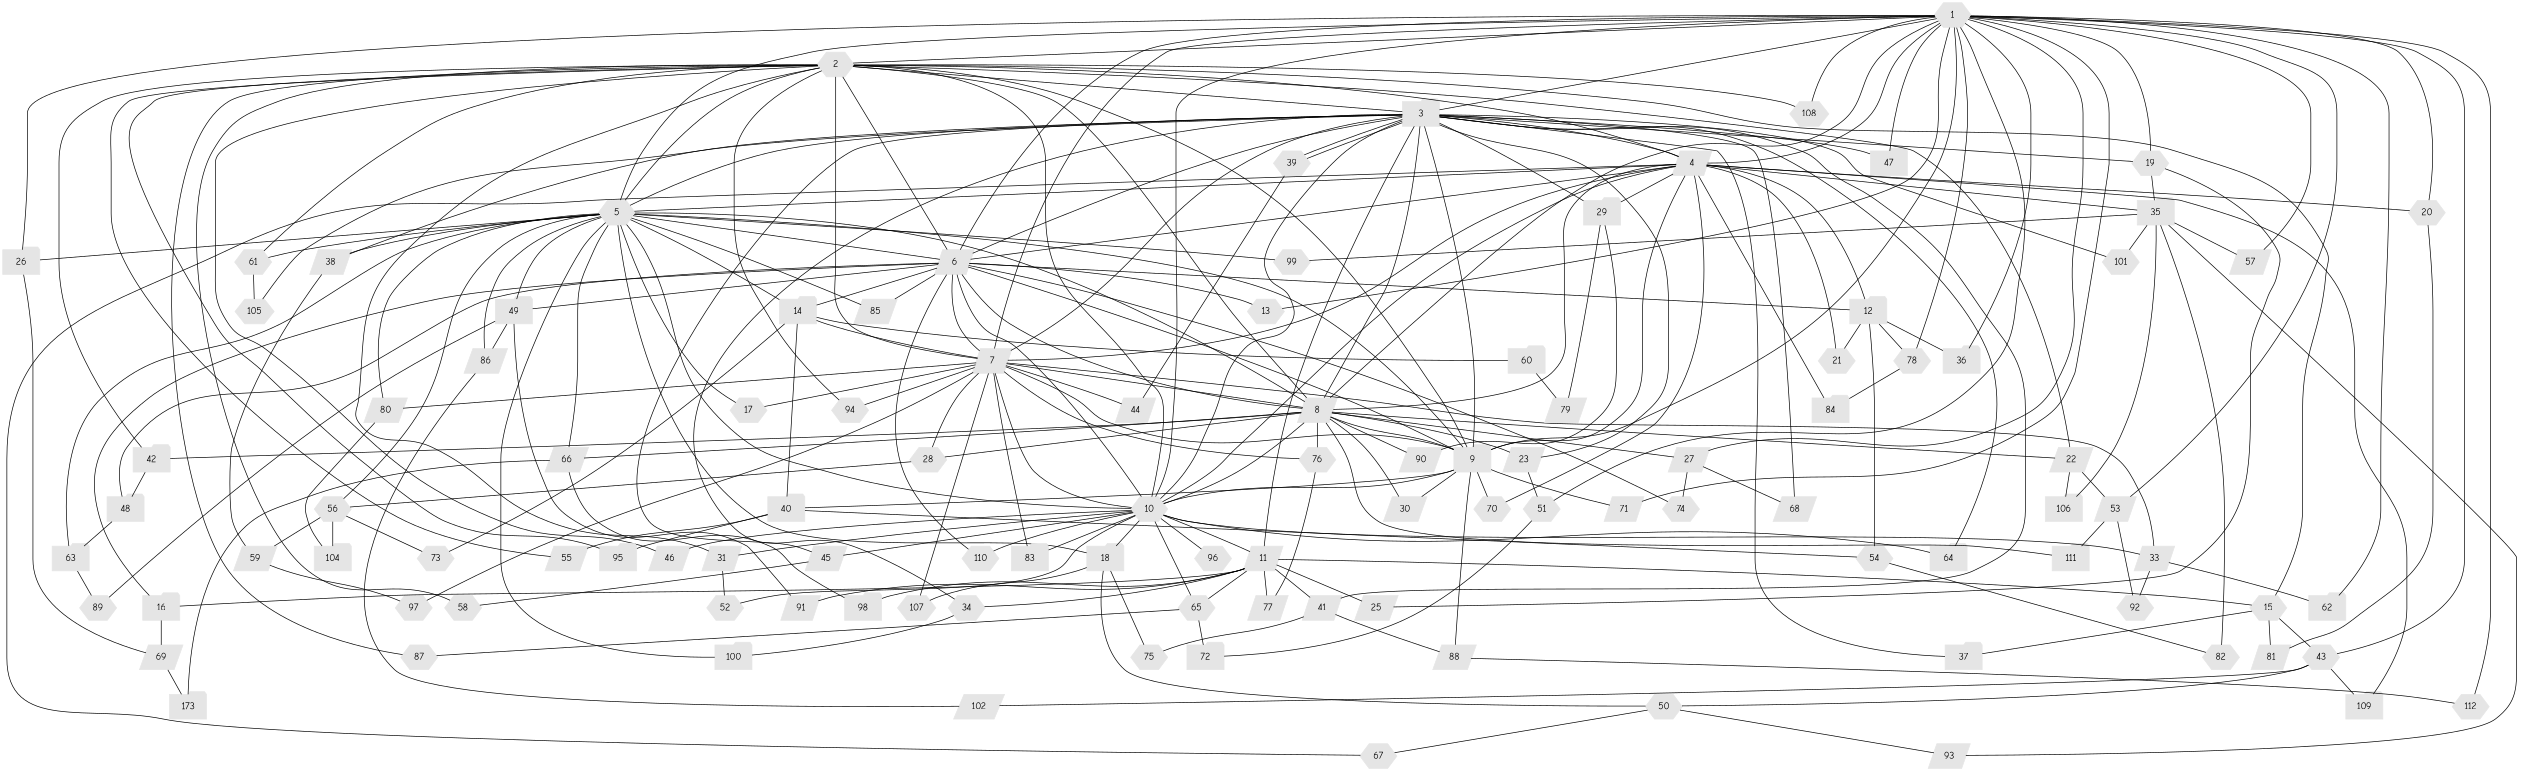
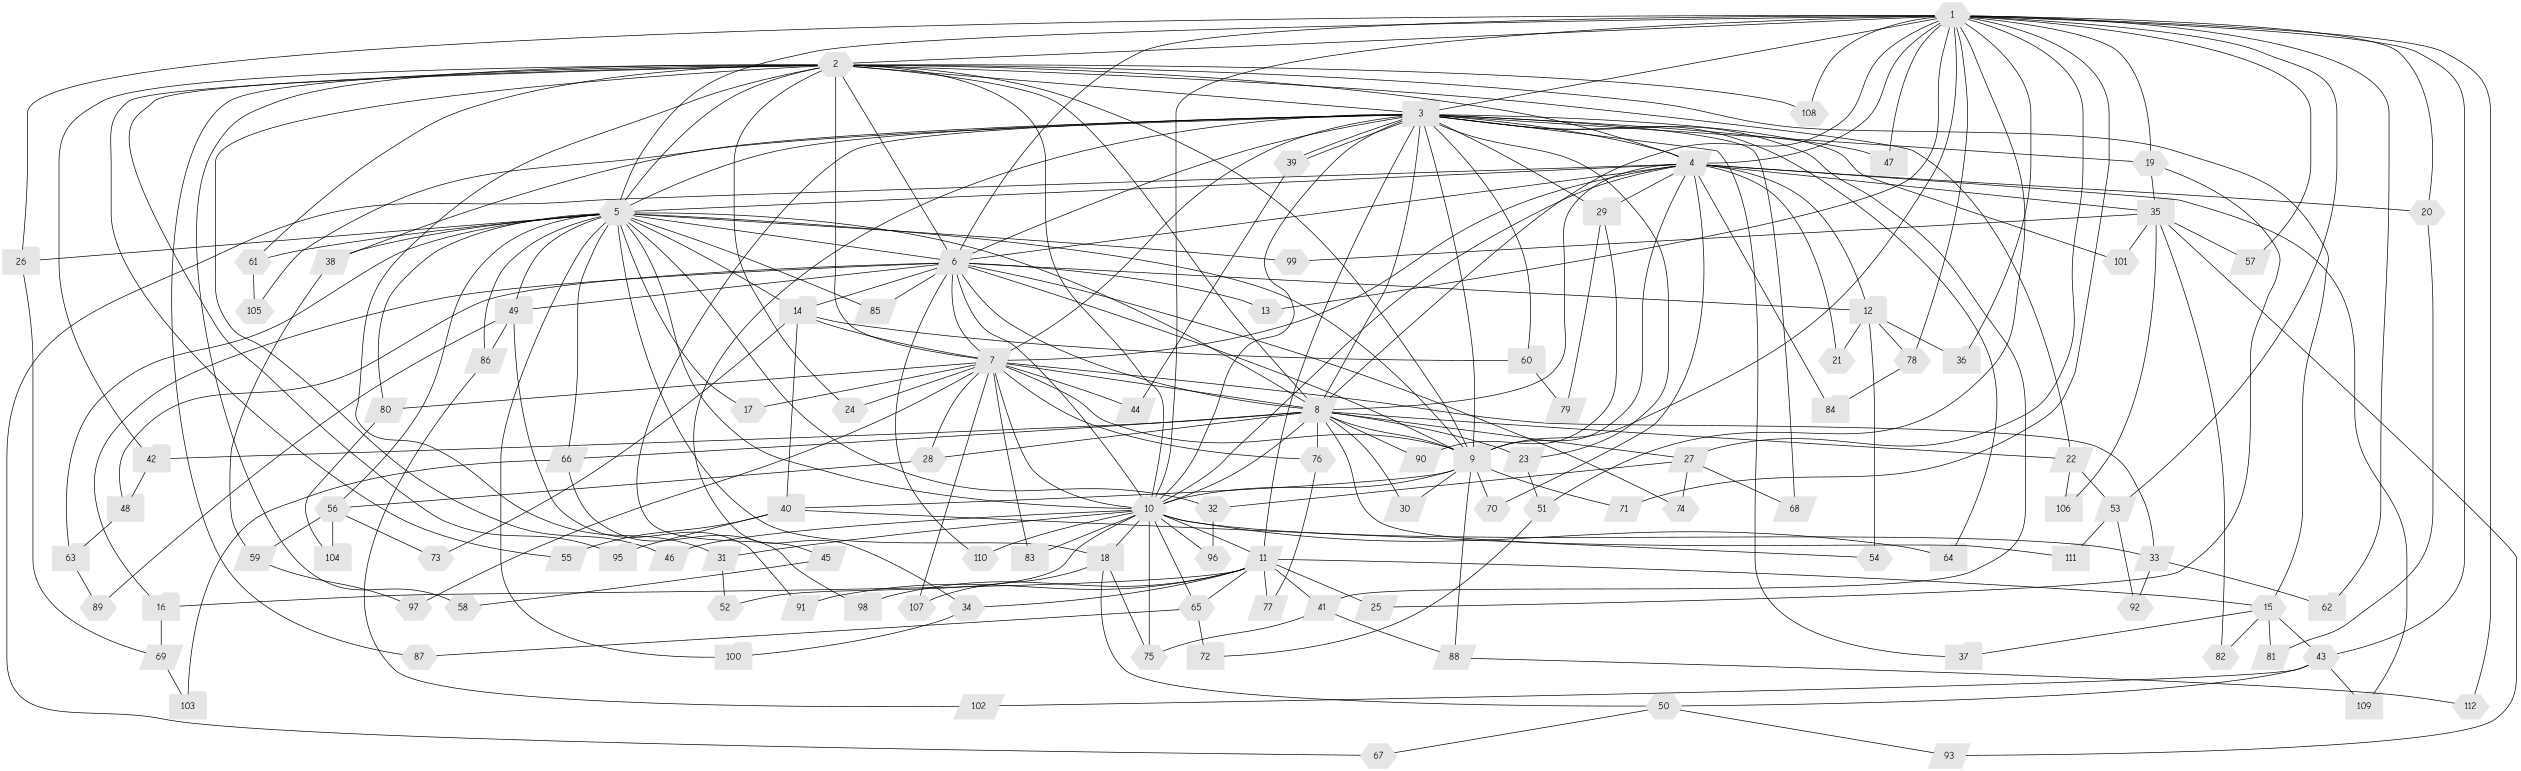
edge "1" -- "7": removed
edge "3" -- "60": added
node "94": label "94" -> "24"
node "32": added
edge "10" -- "45": now "10" -- "75"
edge "54" -- "82": now "15" -- "82"
node "173": label "173" -> "103"
